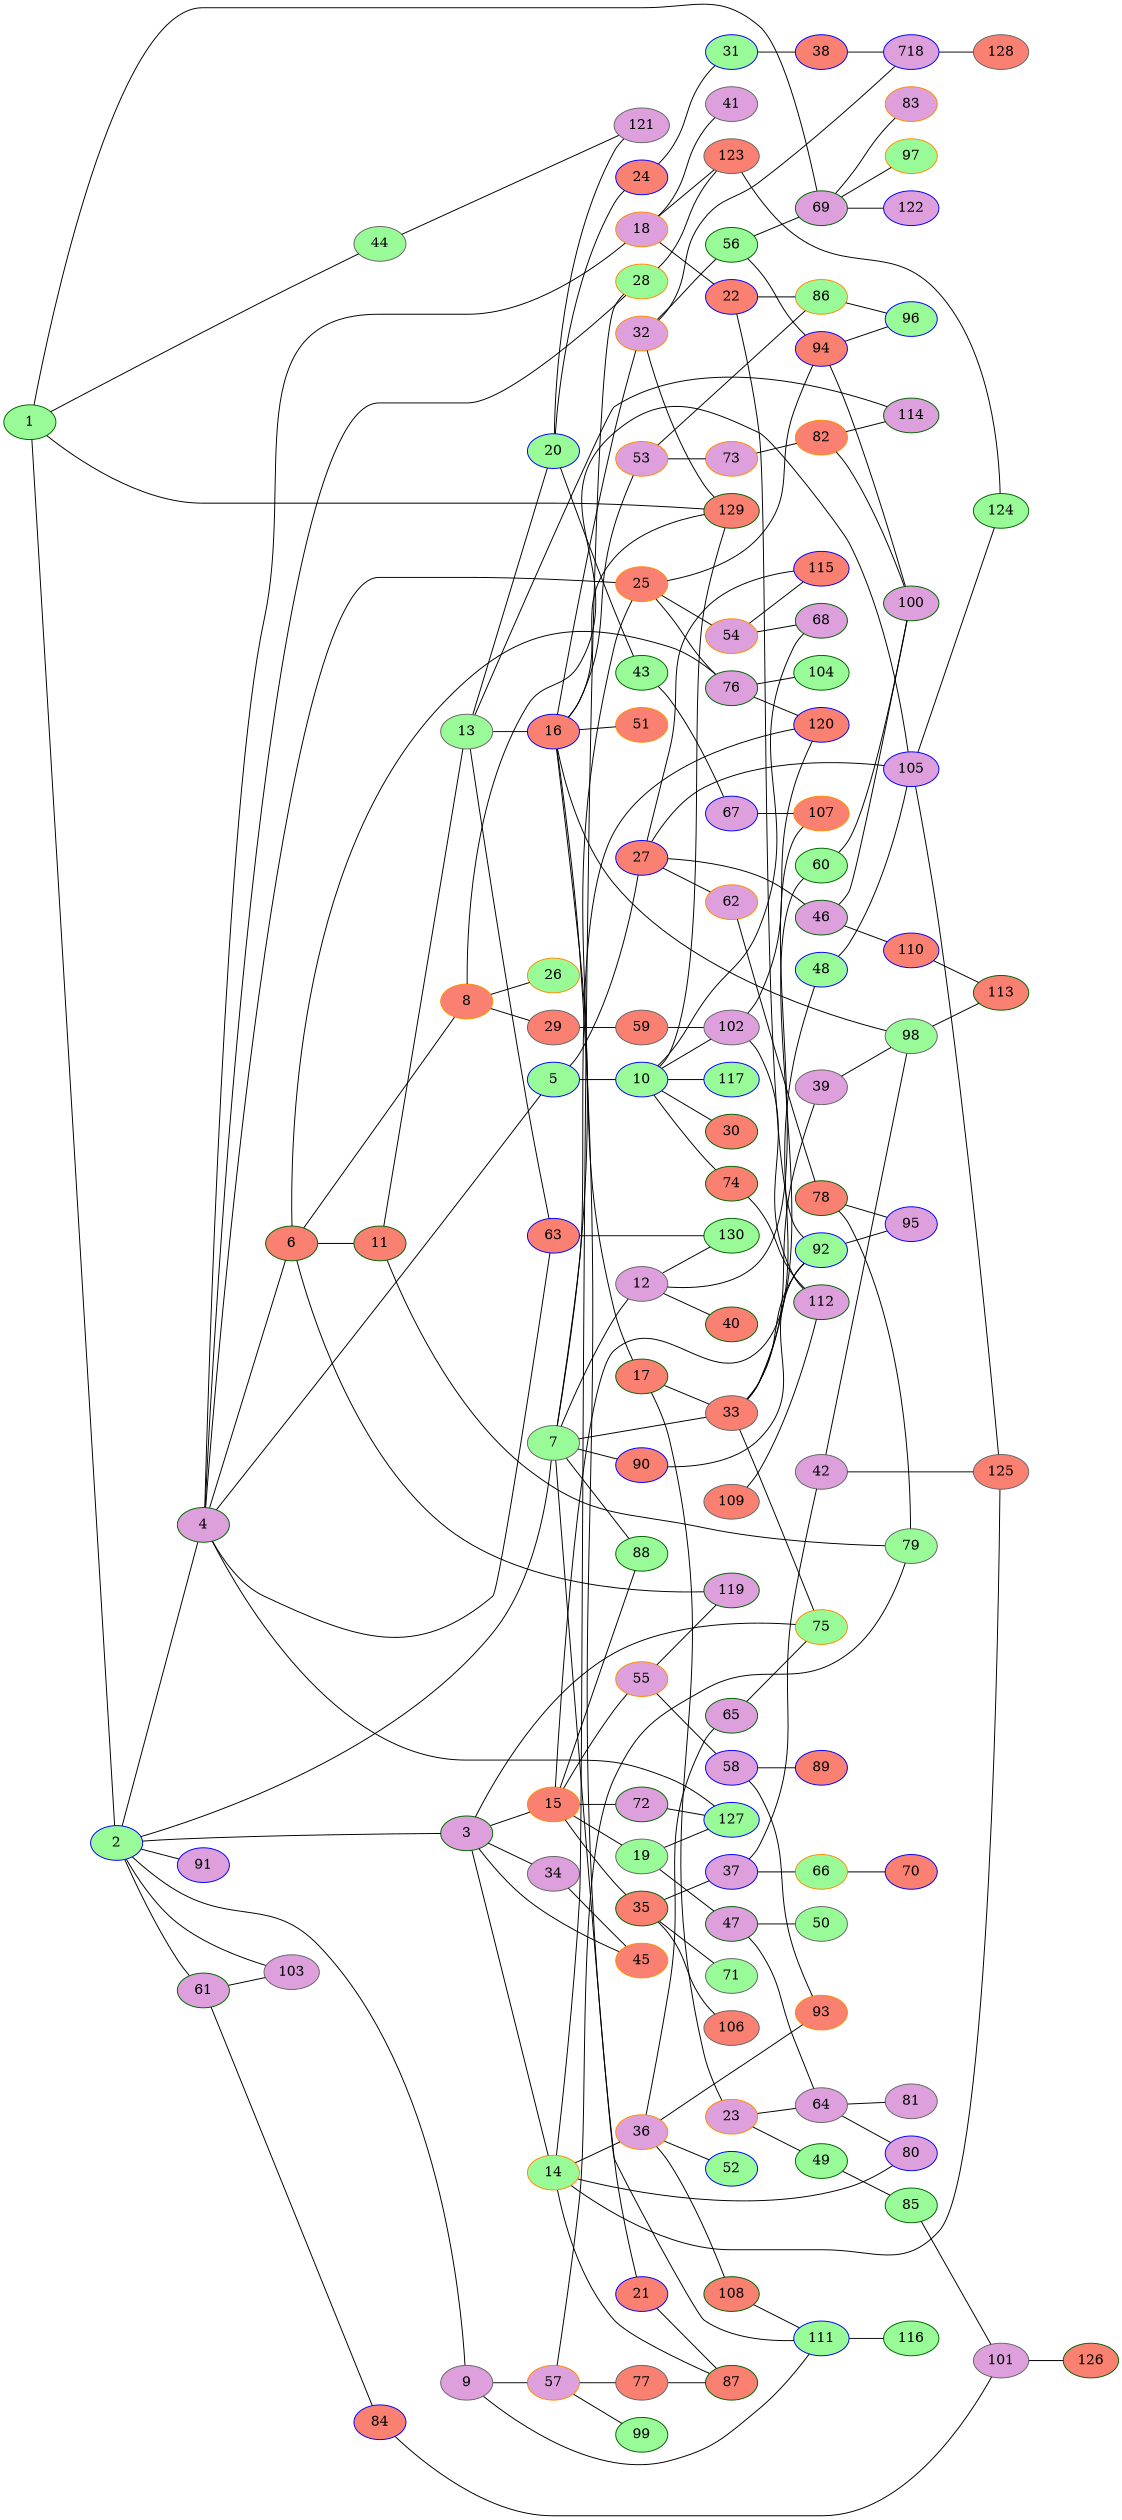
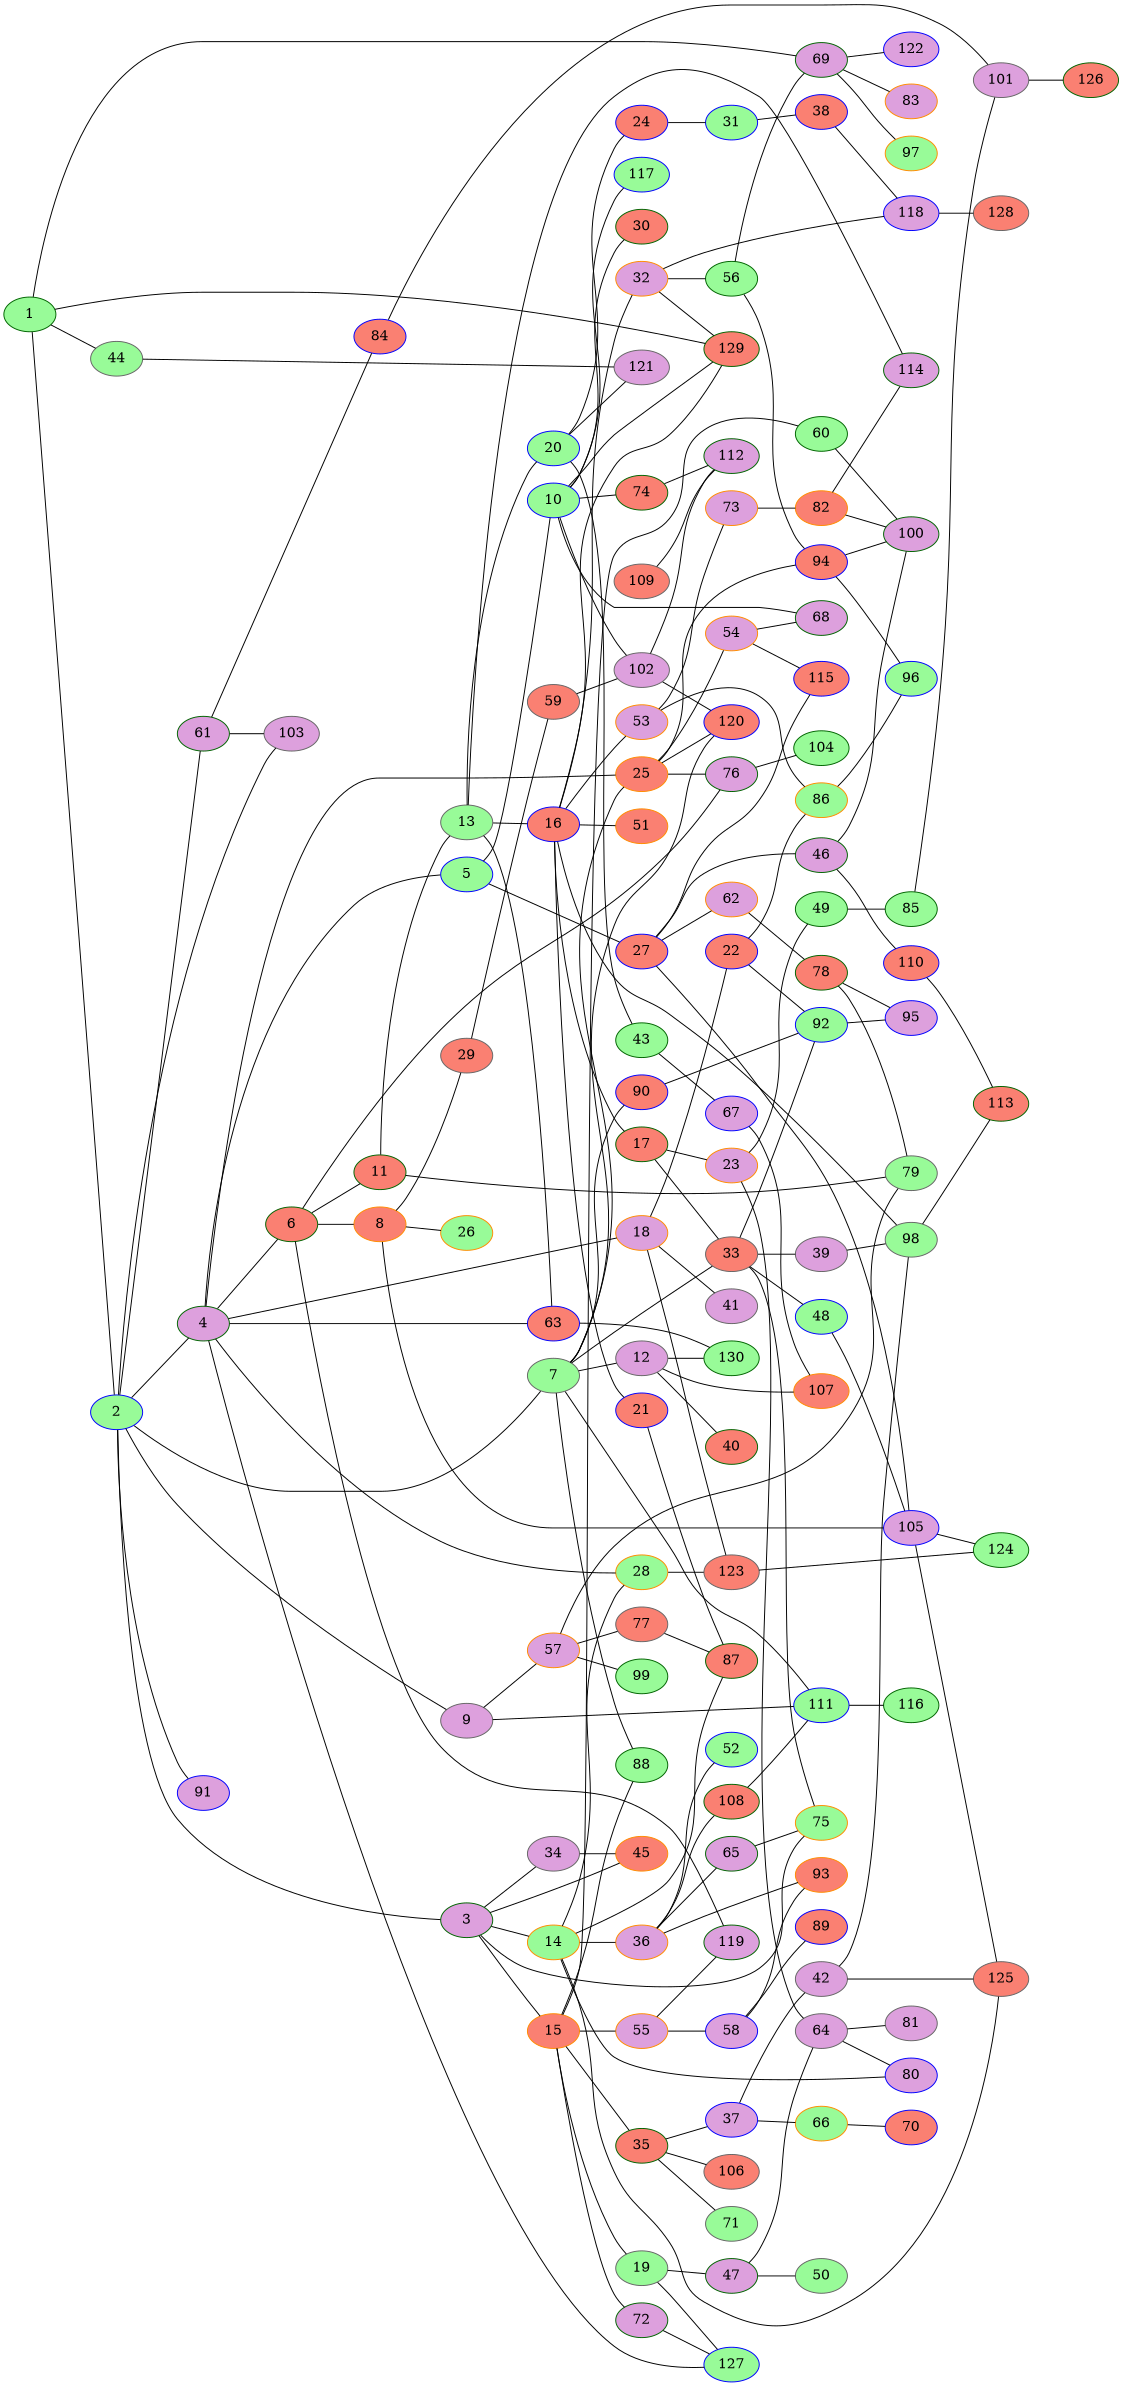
node "718": label "718" -> "118"
edge "76" -- "120": now "25" -- "120"
